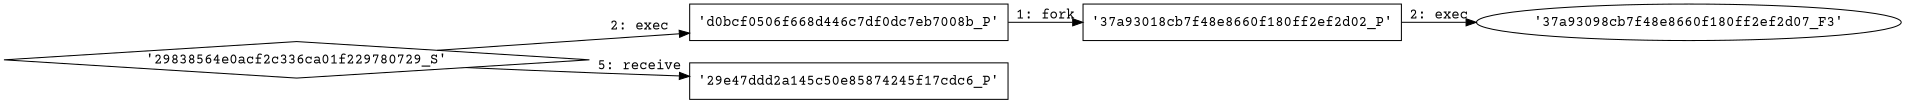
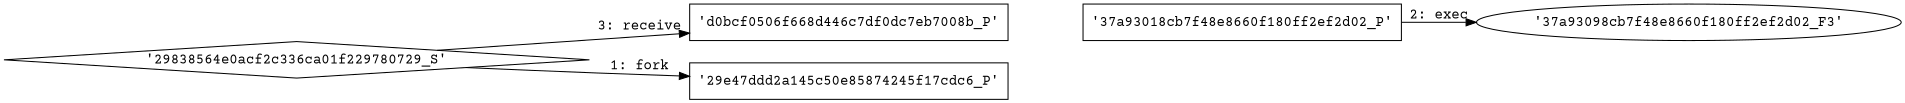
edge "'d0bcf0506f668d446c7df0dc7eb7008b_P'" -> "'37a93018cb7f48e8660f180ff2ef2d02_P'": removed, label "1: fork"
node "'37a93098cb7f48e8660f180ff2ef2d07_F3'": label "'37a93098cb7f48e8660f180ff2ef2d07_F3'" -> "'37a93098cb7f48e8660f180ff2ef2d02_F3'"
edge "'29838564e0acf2c336ca01f229780729_S'" -> "'d0bcf0506f668d446c7df0dc7eb7008b_P'": label "2: exec" -> "3: receive"
edge "'29838564e0acf2c336ca01f229780729_S'" -> "'29e47ddd2a145c50e85874245f17cdc6_P'": label "5: receive" -> "1: fork"
